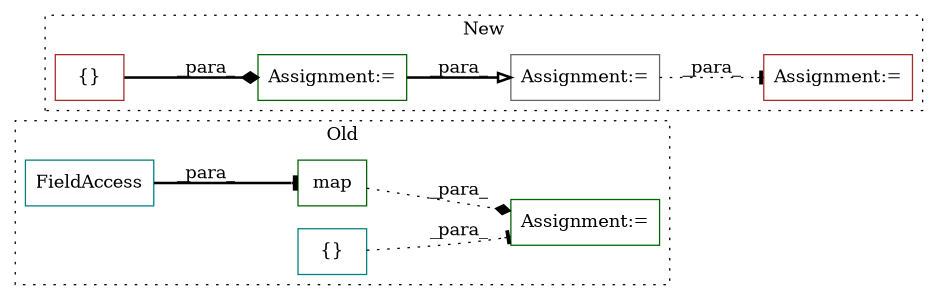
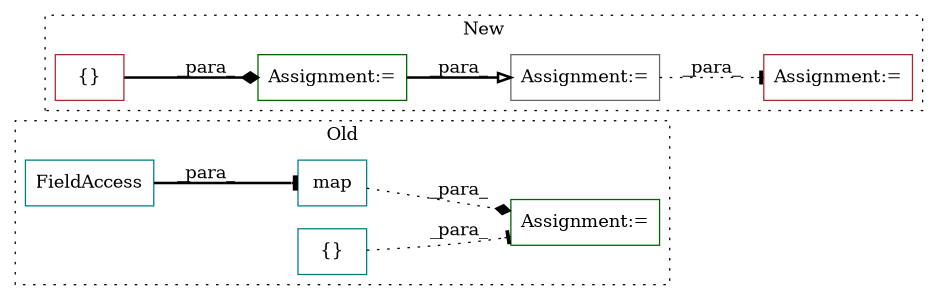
node "map": color darkgreen -> teal
